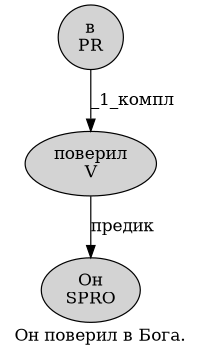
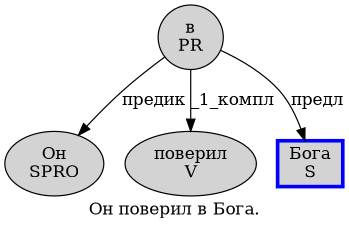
node "Бога S": added
edge "поверил V" -> "Он SPRO": now "в PR" -> "Он SPRO"
